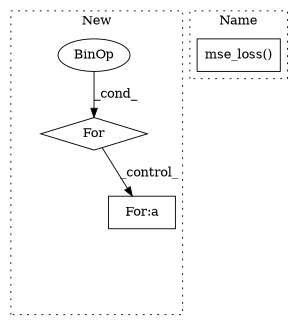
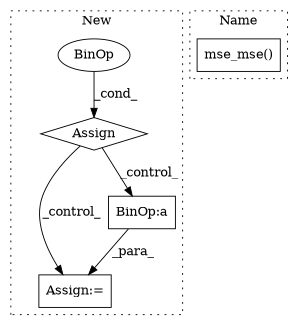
node "mse_loss()": label "mse_loss()" -> "mse_mse()"
node "For": label "For" -> "Assign"
node "For:a": label "For:a" -> "BinOp:a"
node "Assign:=": added
